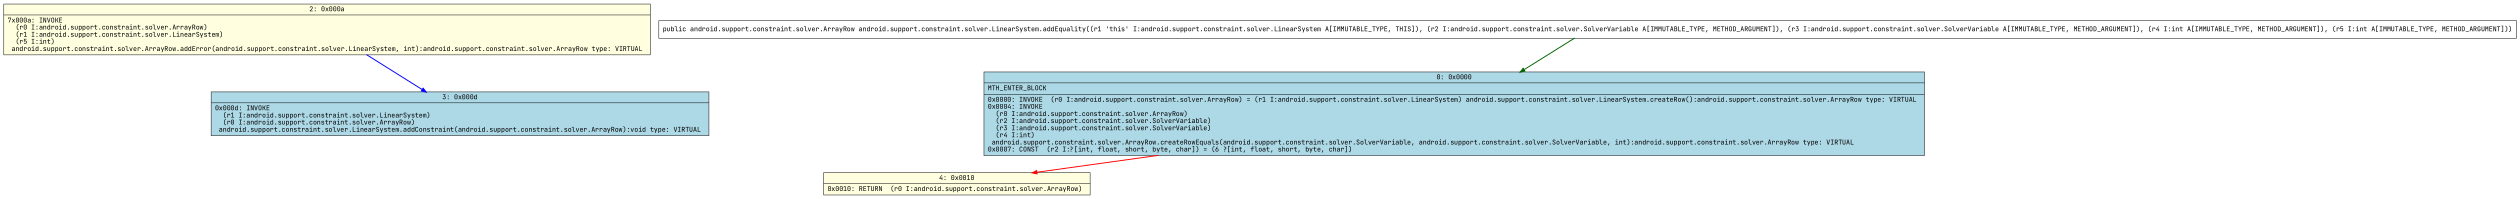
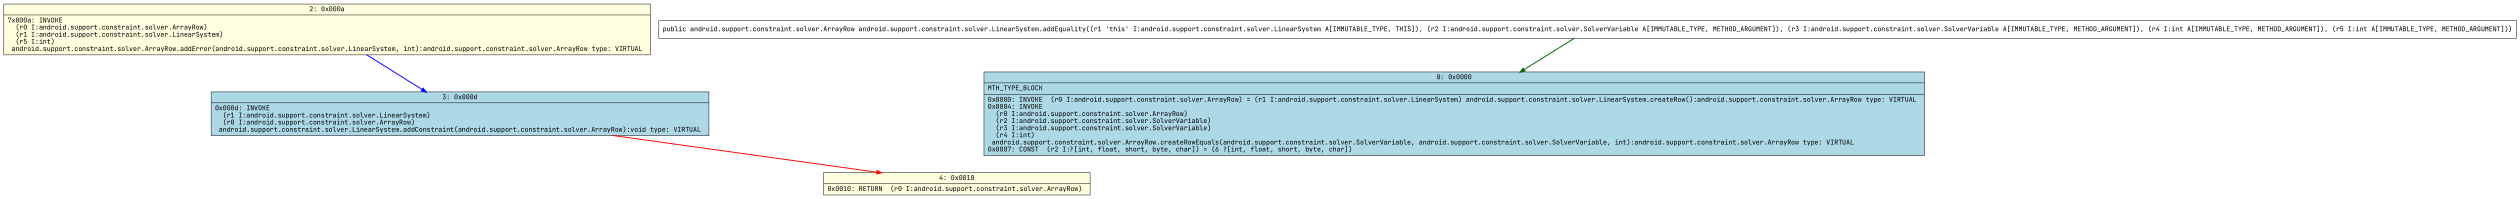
node "0: 0x0000": text "MTH_ENTER_BLOCK" -> "MTH_TYPE_BLOCK"
edge "0: 0x0000" -> "4: 0x0010": now "3: 0x000d" -> "4: 0x0010"
